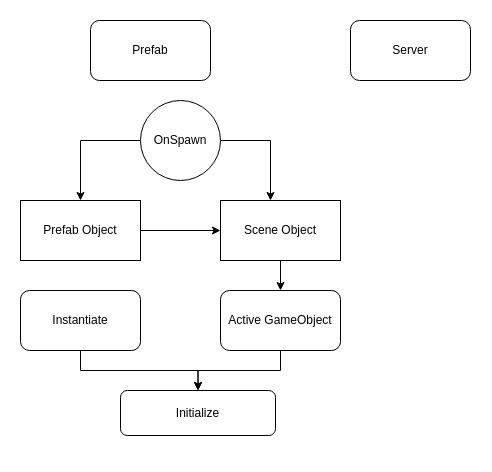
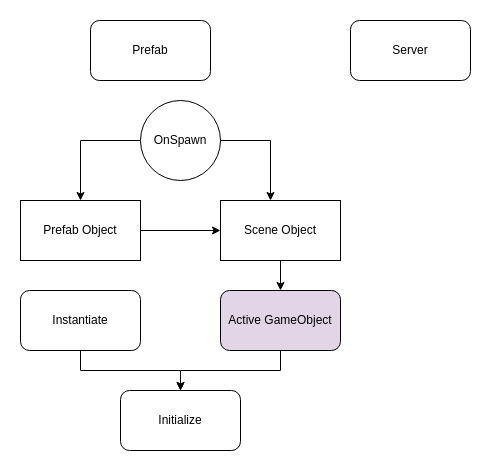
node "Active GameObject": fillcolor #ffffff -> #e1d5e7
node "Initialize": size 155x45 -> 120x60
